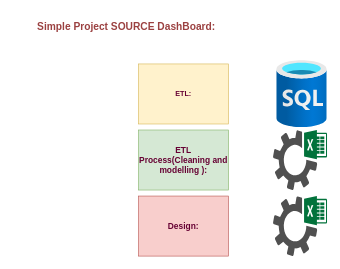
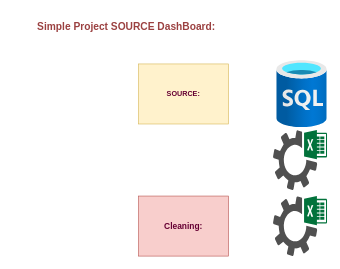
node "ETL:": label "ETL:" -> "SOURCE:"
node "ETL Process(Cleaning and modelling ):": removed
node "Design:": label "Design:" -> "Cleaning:"
